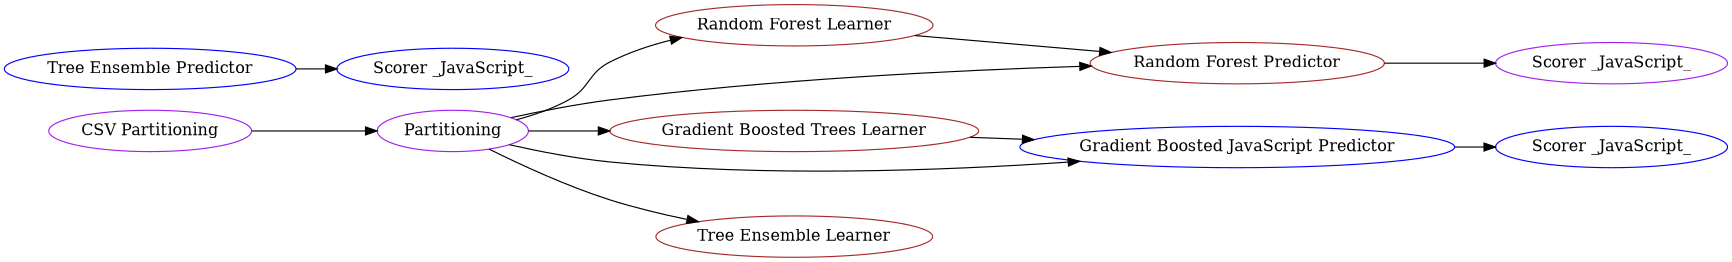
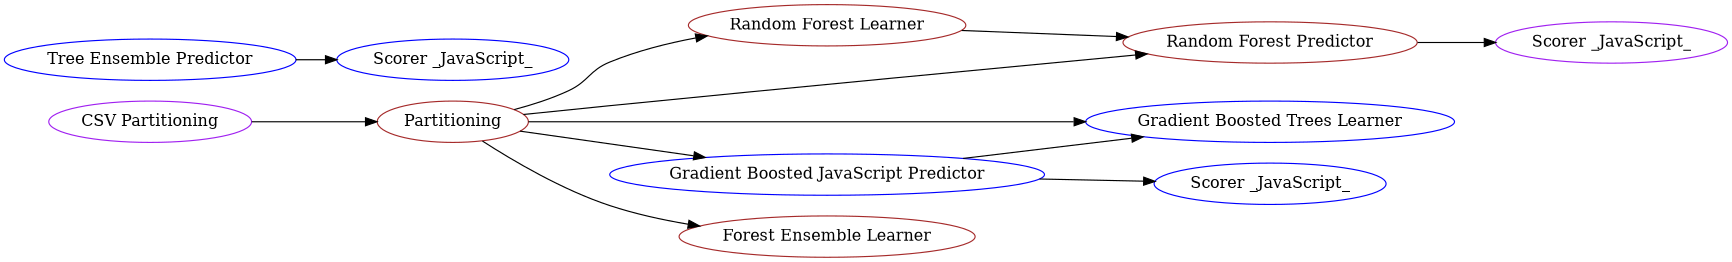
node "Partitioning": color purple -> brown
node "Gradient Boosted Trees Learner": color brown -> blue
edge "Gradient Boosted Trees Learner" -> "Gradient Boosted JavaScript Predictor": reversed
node "Tree Ensemble Learner": label "Tree Ensemble Learner" -> "Forest Ensemble Learner"
